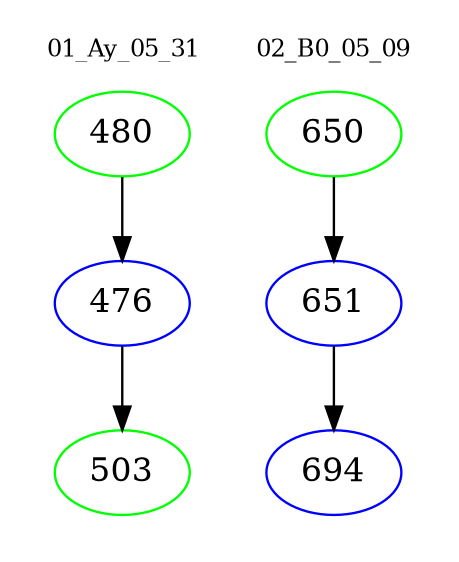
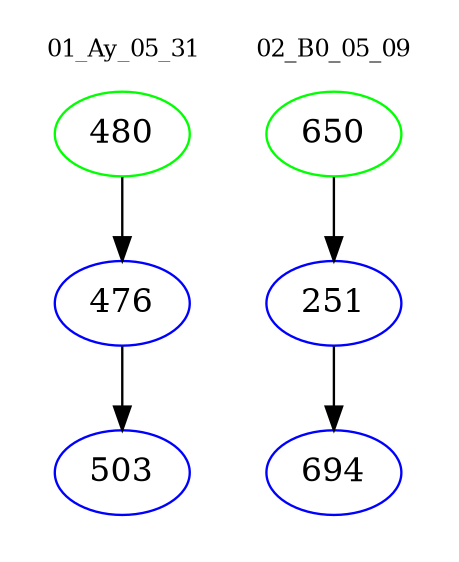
node "651": label "651" -> "251"
node "503": color green -> blue
